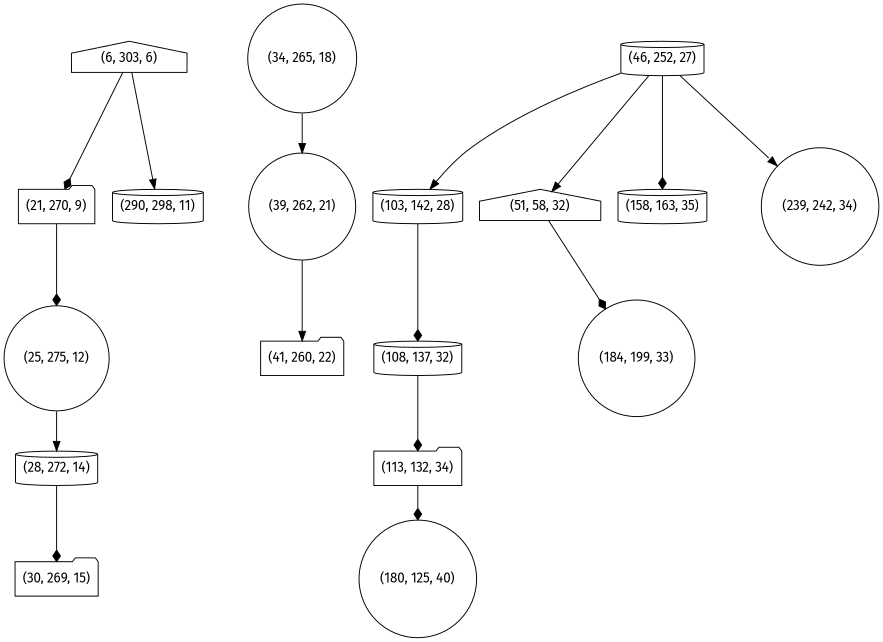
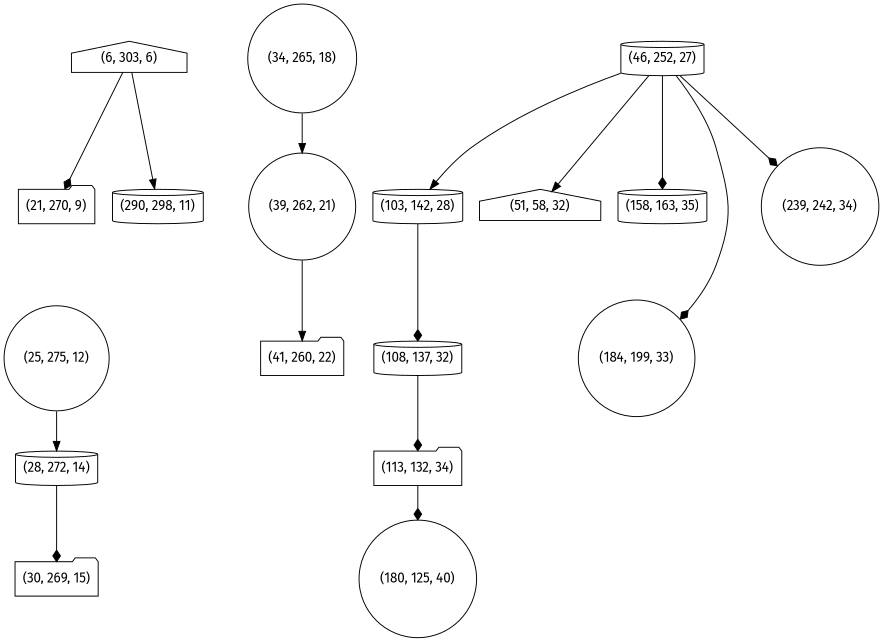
edge "(46, 252, 27)" -> "(239, 242, 34)": arrowhead normal -> diamond
edge "(21, 270, 9)" -> "(25, 275, 12)": removed
edge "(51, 58, 32)" -> "(184, 199, 33)": now "(46, 252, 27)" -> "(184, 199, 33)"
